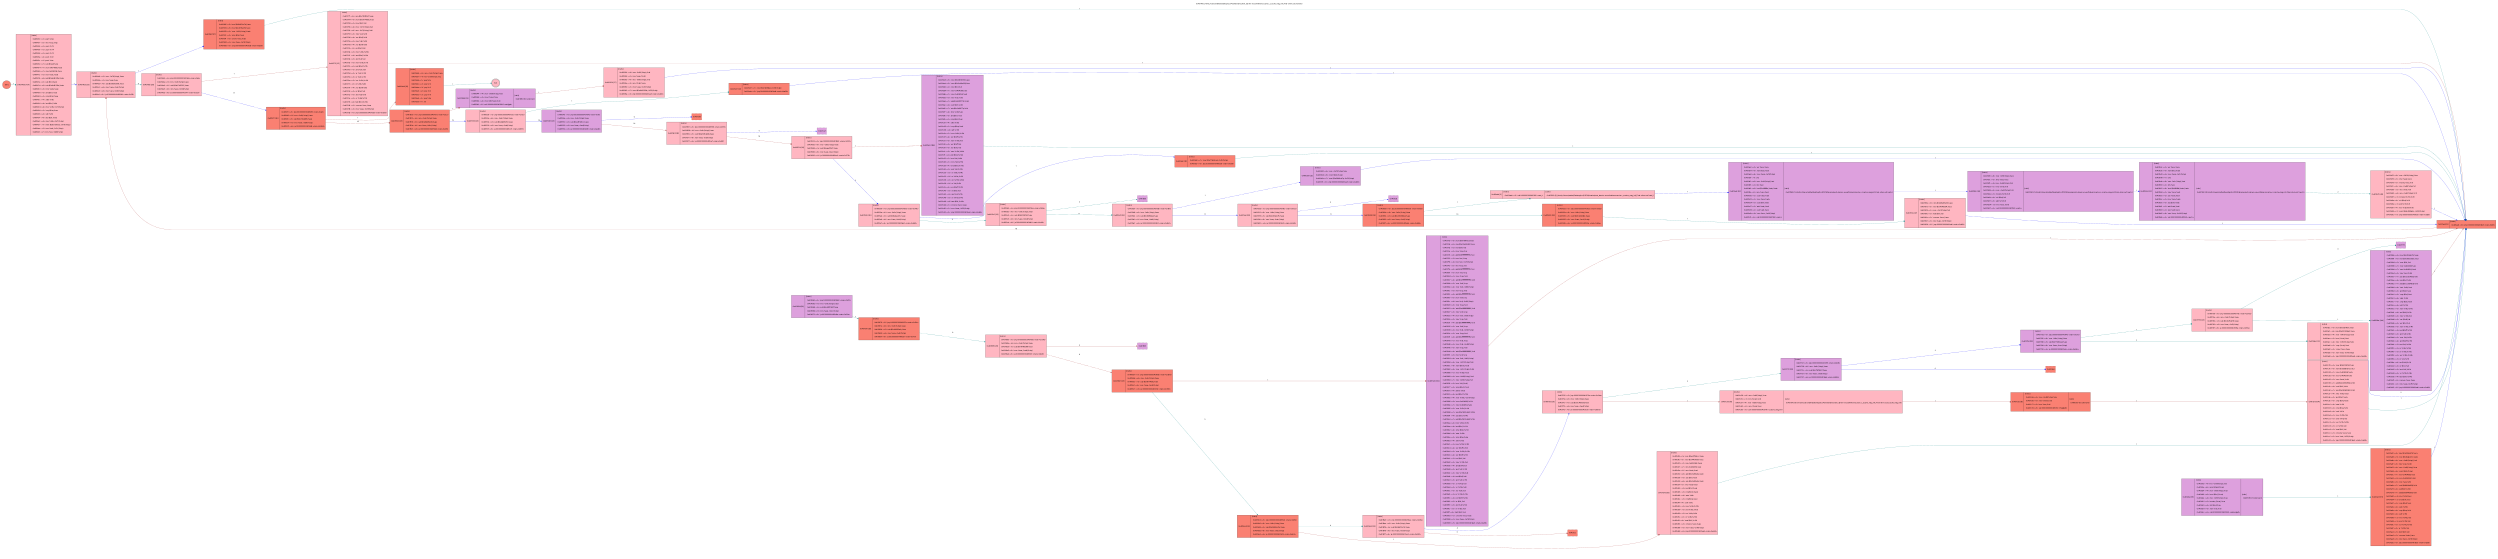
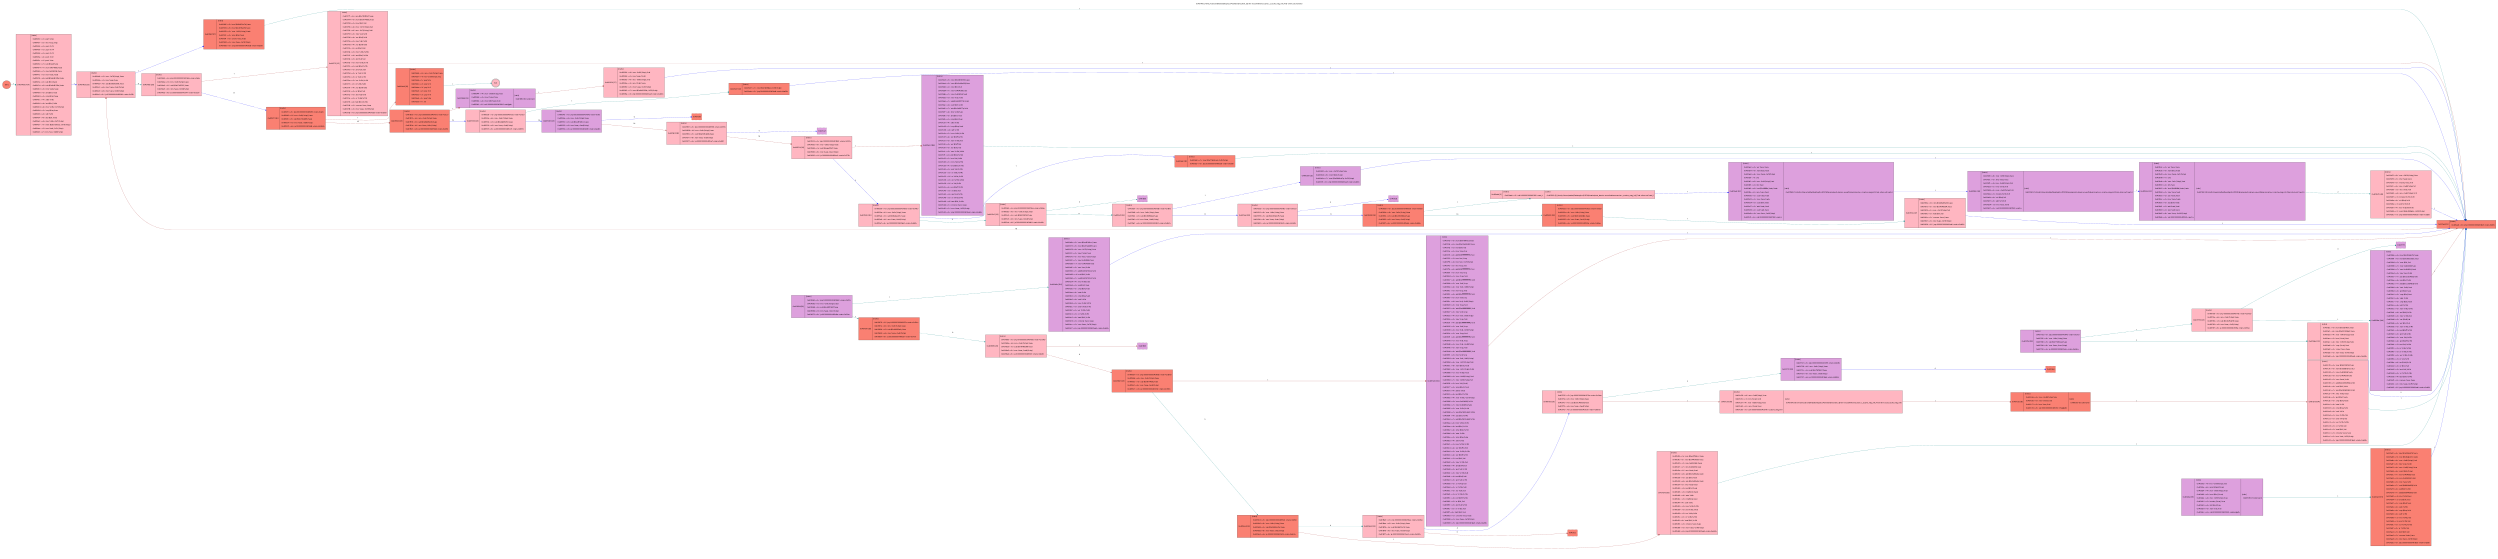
node "0x401d6e [102]": added
edge "0x401721 [28]" -> "0x40173d [28]": removed, label "3"
